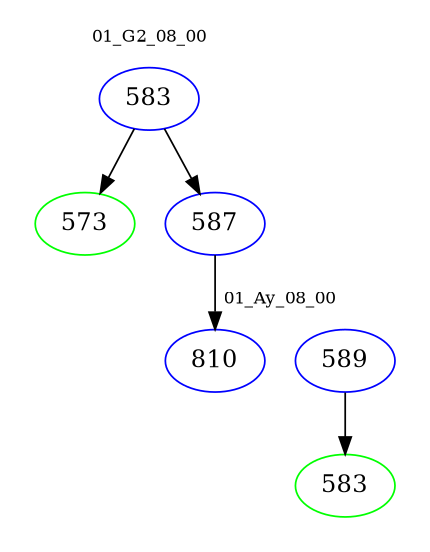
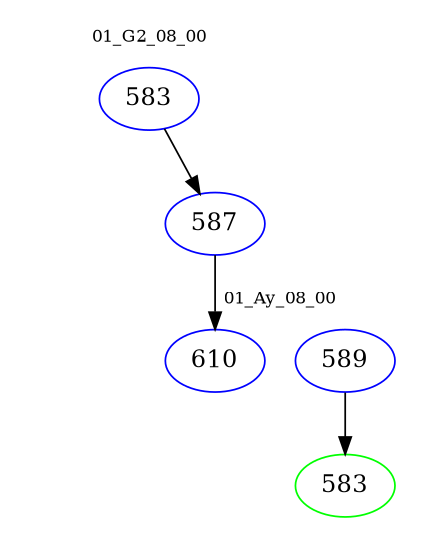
node "573": removed
node "810": label "810" -> "610"
